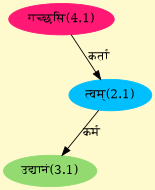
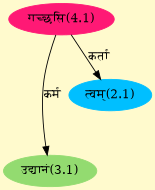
edge "त्वम्(2.1)" -> "उद्यानं(3.1)": now "गच्छसि(4.1)" -> "उद्यानं(3.1)"
